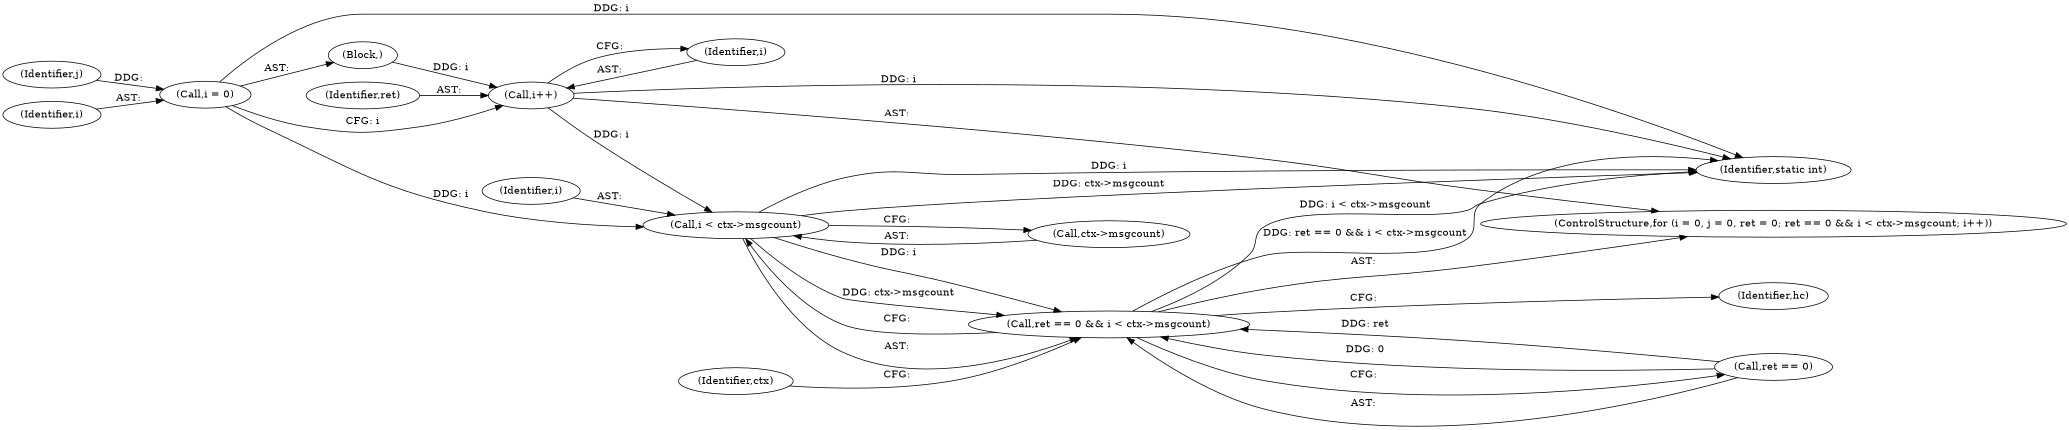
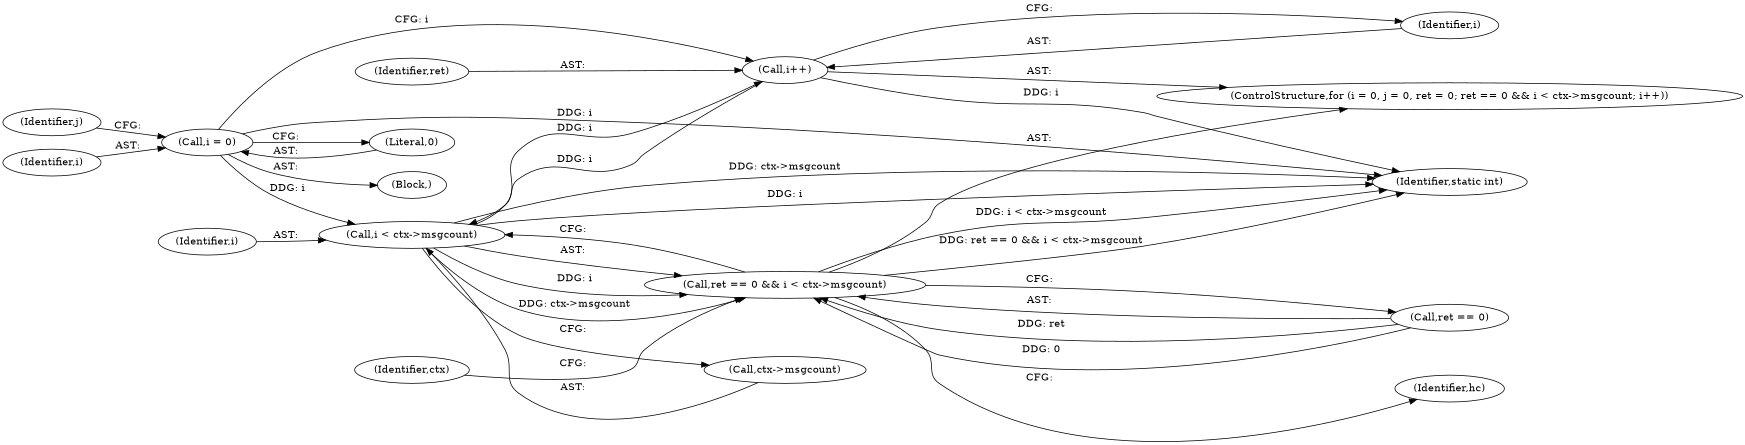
edge "(Block,)" -> "(Call,i++)": now "(Call,i < ctx->msgcount)" -> "(Call,i++)"
edge "(Identifier,j)" -> "(Call,i = 0)": label "DDG: " -> "CFG: "
node "(Literal,0)": added
